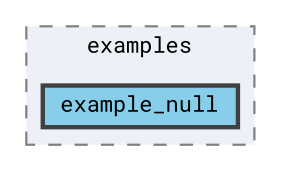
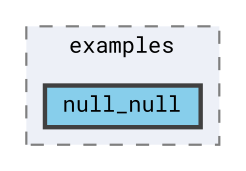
node "example_null": label "example_null" -> "null_null"
